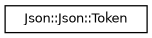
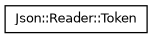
node "Json::Json::Token": label "Json::Json::Token" -> "Json::Reader::Token"
